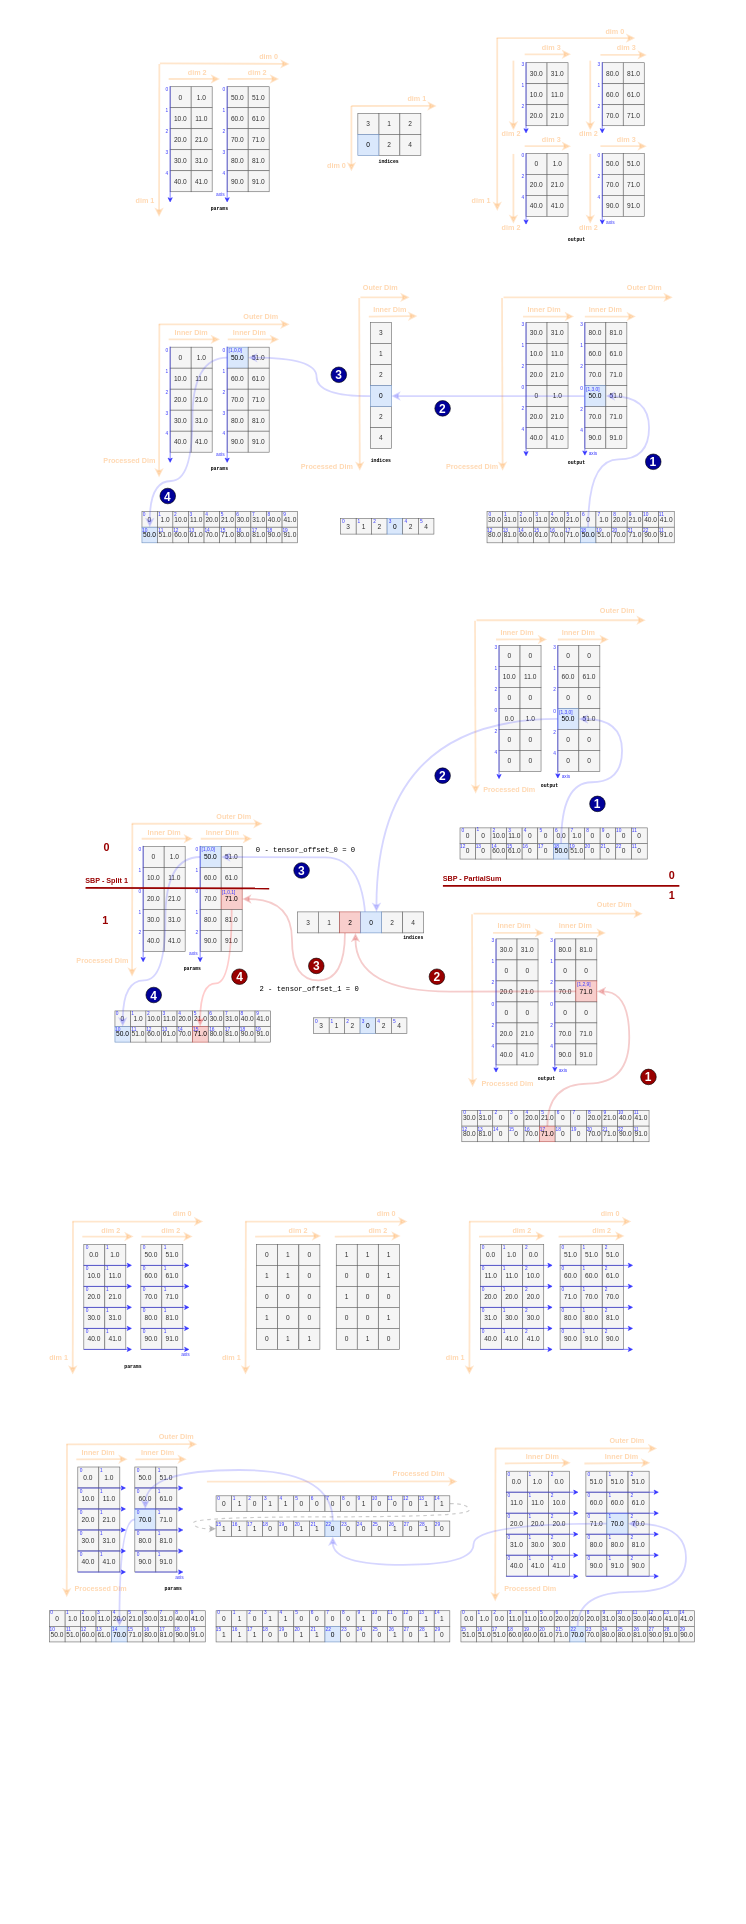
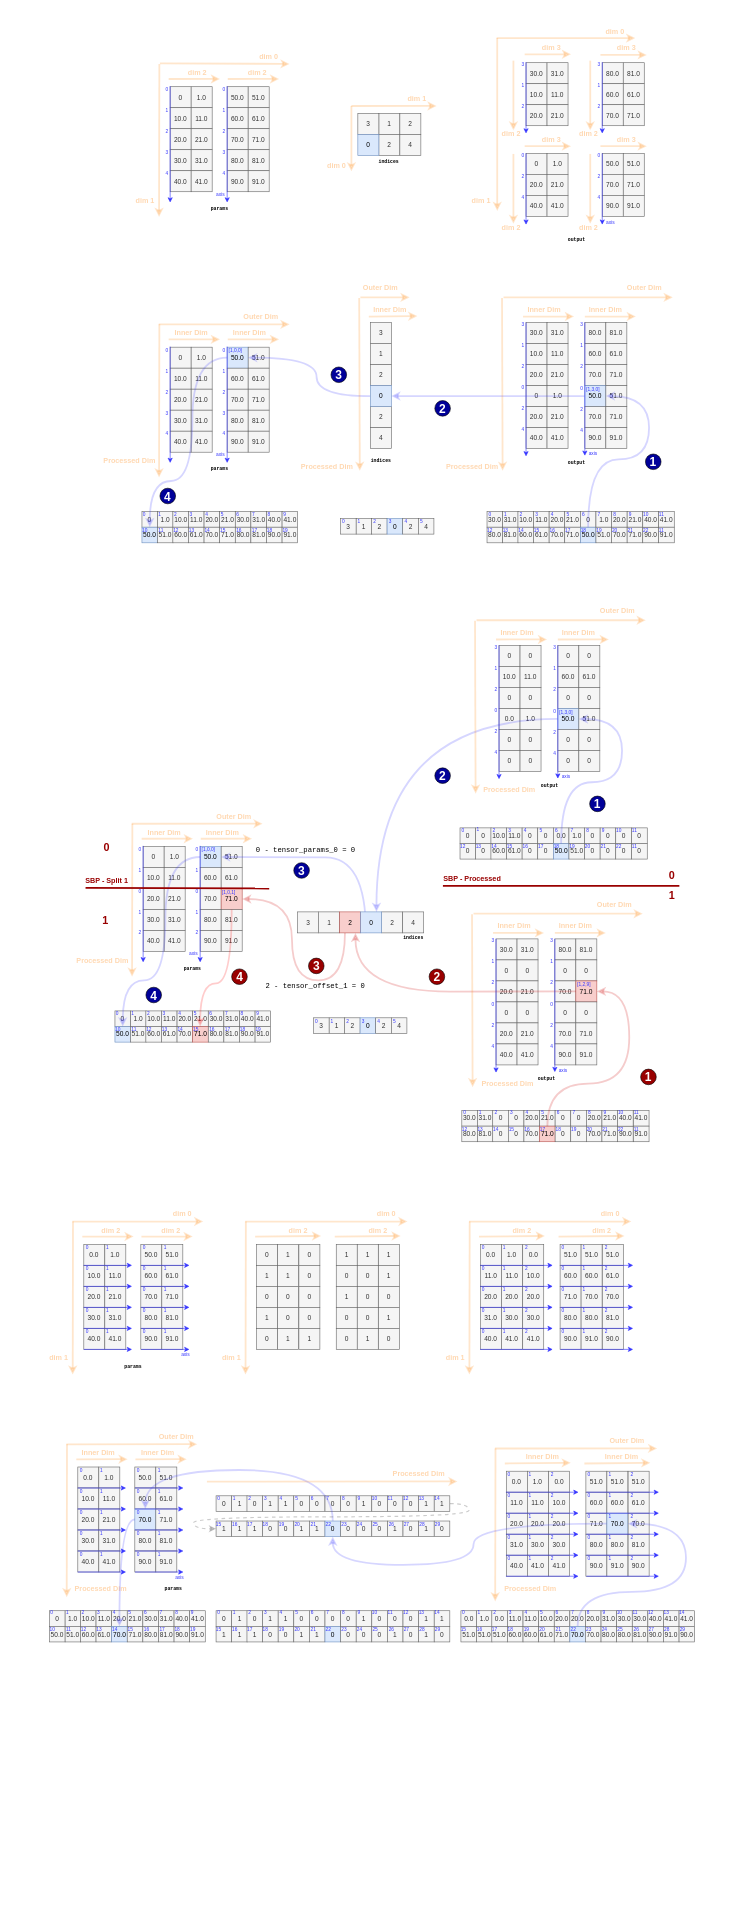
node "0 - tensor_offset_0 = 0": label "0 - tensor_offset_0 = 0" -> "0 - tensor_params_0 = 0"
node "SBP - PartialSum": label "SBP - PartialSum" -> "SBP - Processed"
node "2 - tensor_offset_1 = 0": moved (309, 989) -> (315, 986)
